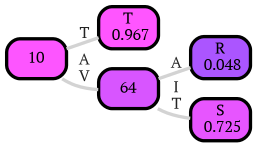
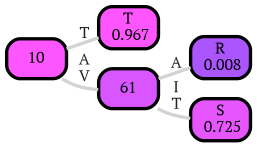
node "R 0.048": label "R 0.048" -> "R 0.008"
node "64": label "64" -> "61"
